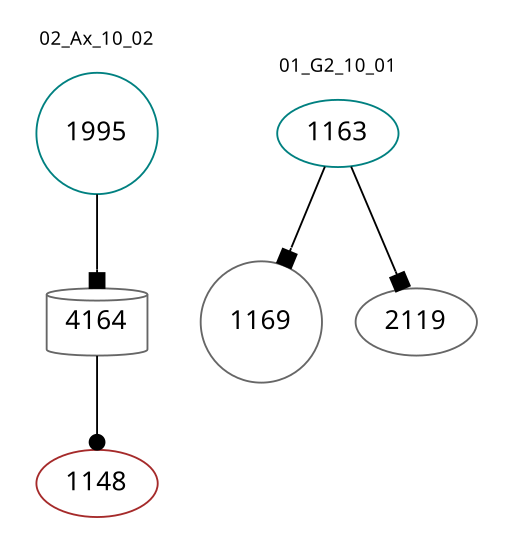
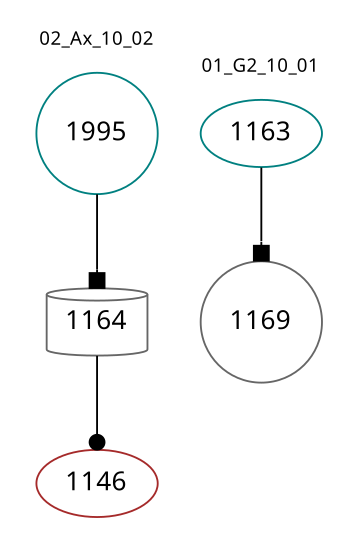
node "4164": label "4164" -> "1164"
node "2119": removed
node "1148": label "1148" -> "1146"
